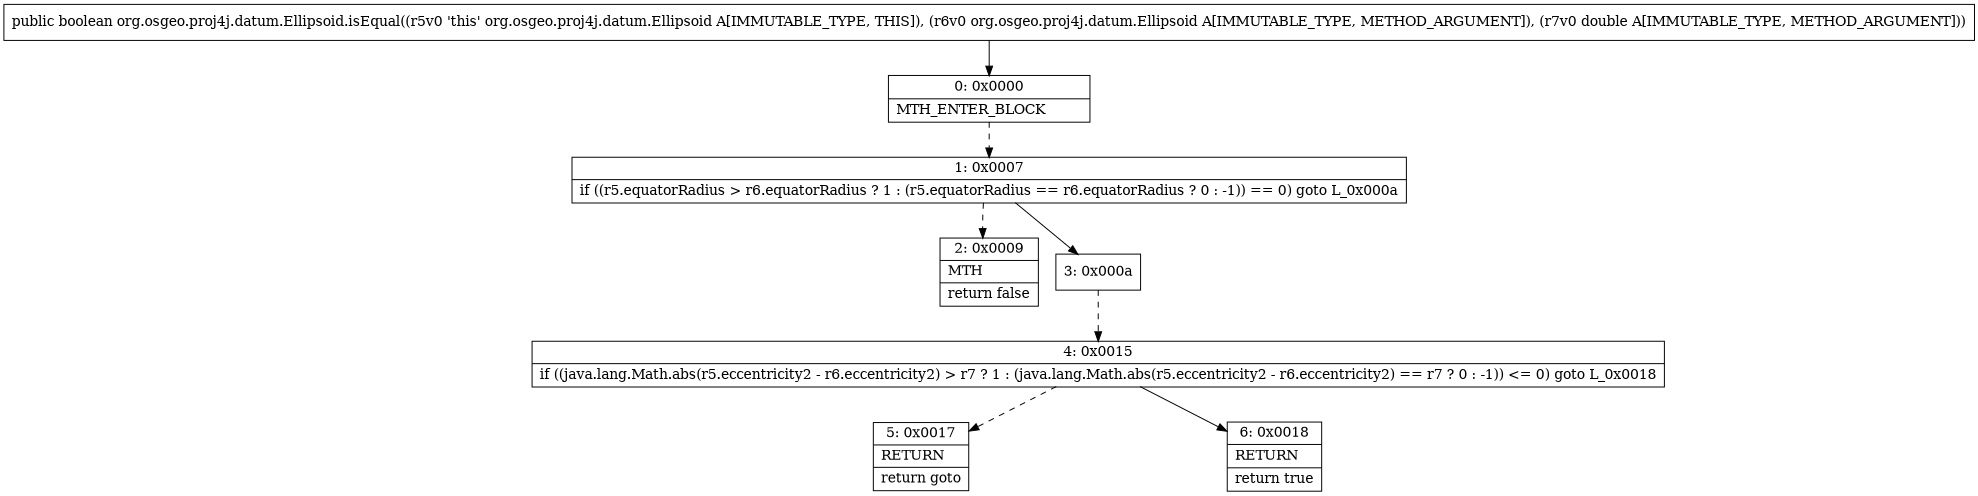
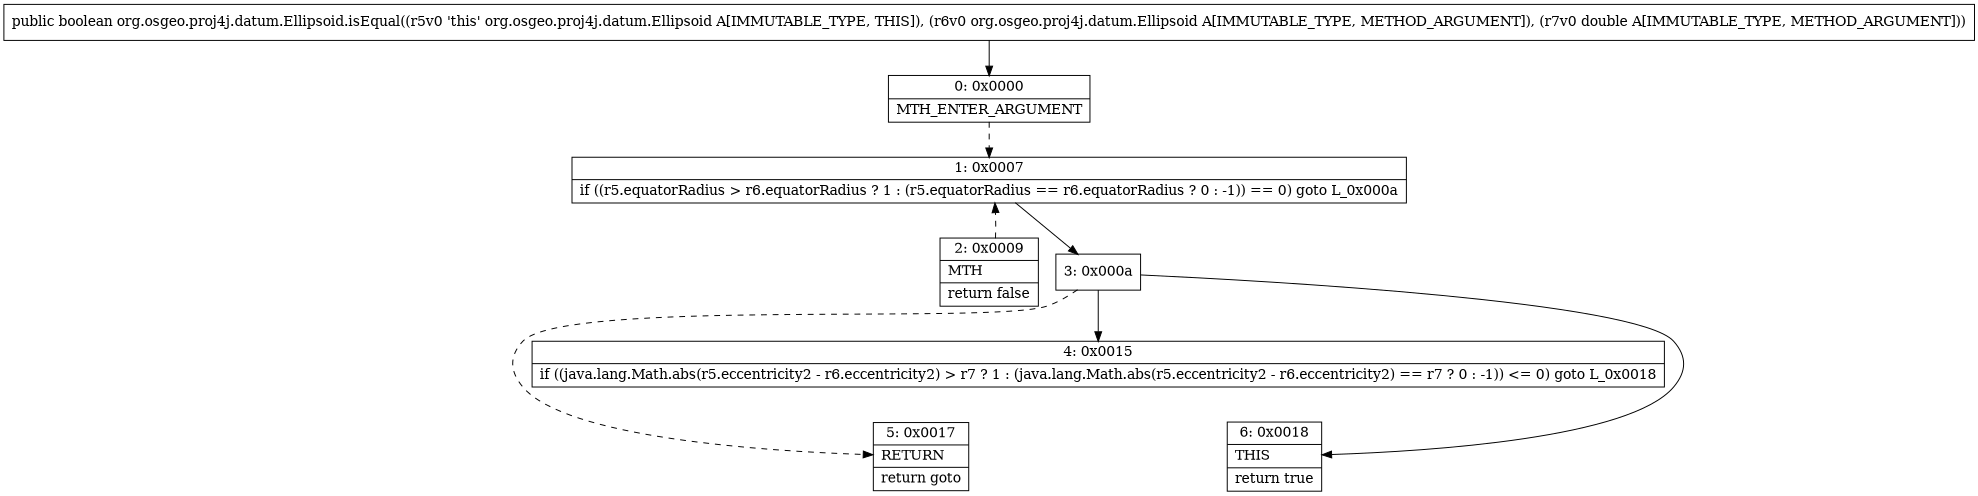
node "0: 0x0000": text "MTH_ENTER_BLOCK" -> "MTH_ENTER_ARGUMENT"
edge "1: 0x0007" -> "2: 0x0009": reversed
edge "3: 0x000a" -> "4: 0x0015": style dashed -> solid
edge "4: 0x0015" -> "5: 0x0017": now "3: 0x000a" -> "5: 0x0017"
edge "4: 0x0015" -> "6: 0x0018": now "3: 0x000a" -> "6: 0x0018"
node "6: 0x0018": text "RETURN" -> "THIS"
